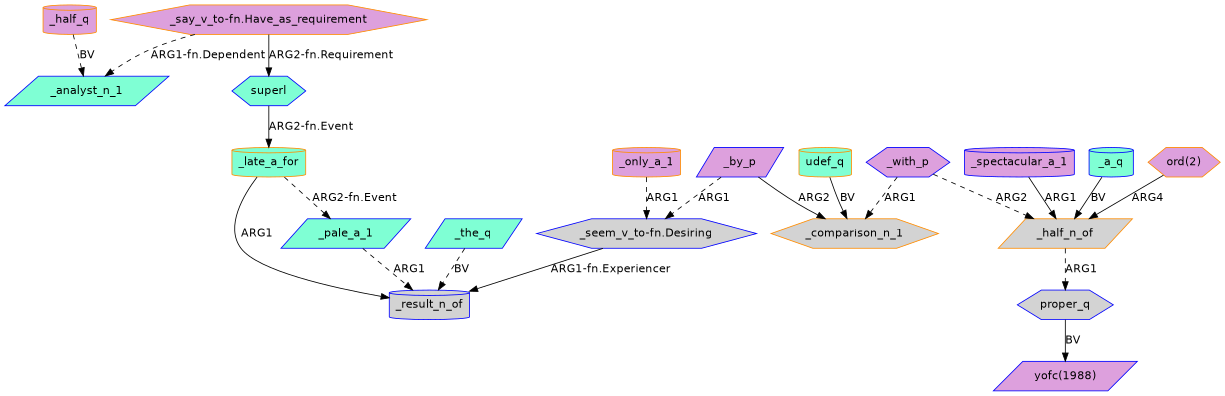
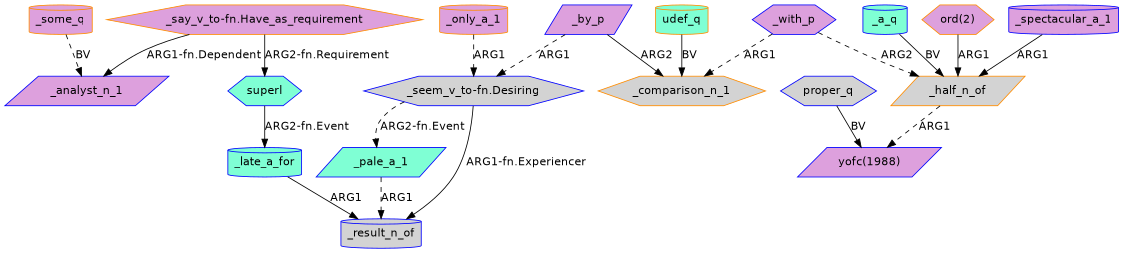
node "_half_q": label "_half_q" -> "_some_q"
edge "_say_v_to-fn.Have_as_requirement" -> "_analyst_n_1": style dashed -> solid
node "_analyst_n_1": fillcolor aquamarine -> plum
node "_late_a_for": color darkorange -> blue
edge "_late_a_for" -> "_pale_a_1": now "_seem_v_to-fn.Desiring" -> "_pale_a_1"
edge "ord(2)" -> "_half_n_of": label "ARG4" -> "ARG1"
node "_the_q": removed
edge "_half_n_of" -> "proper_q": now "_half_n_of" -> "yofc(1988)"
